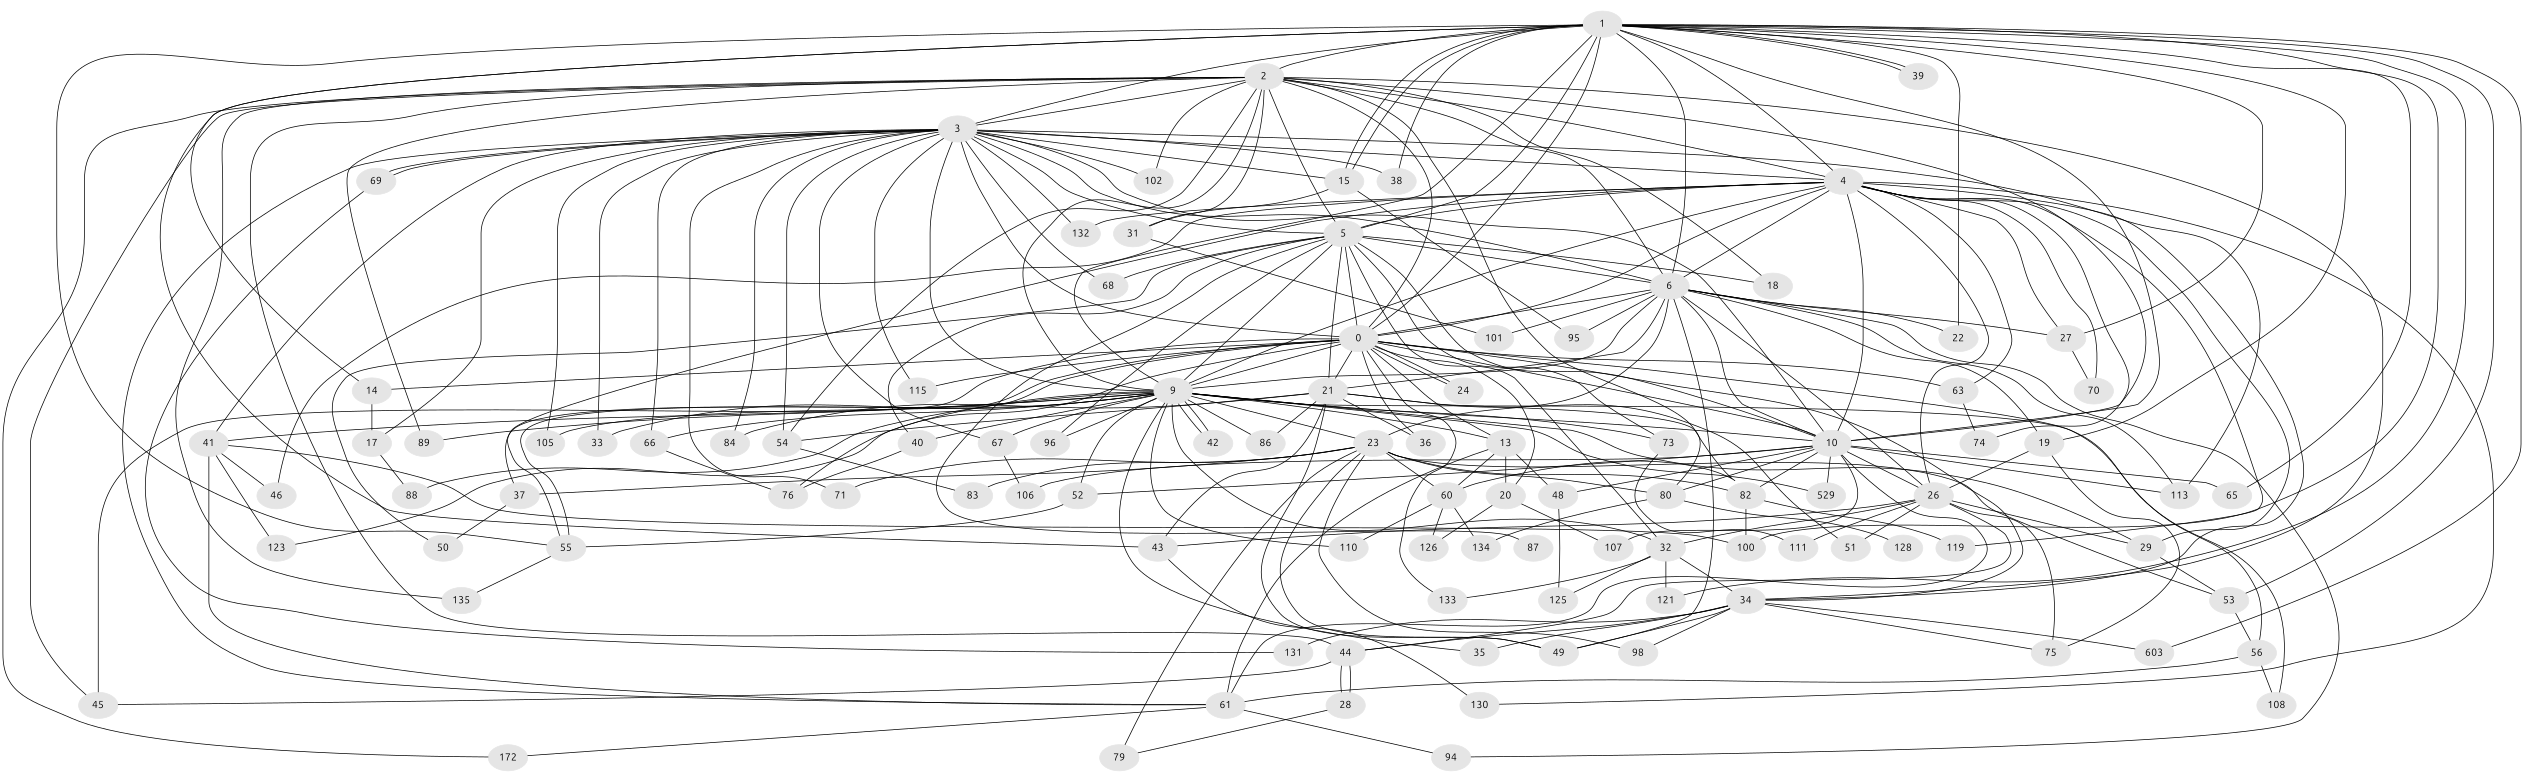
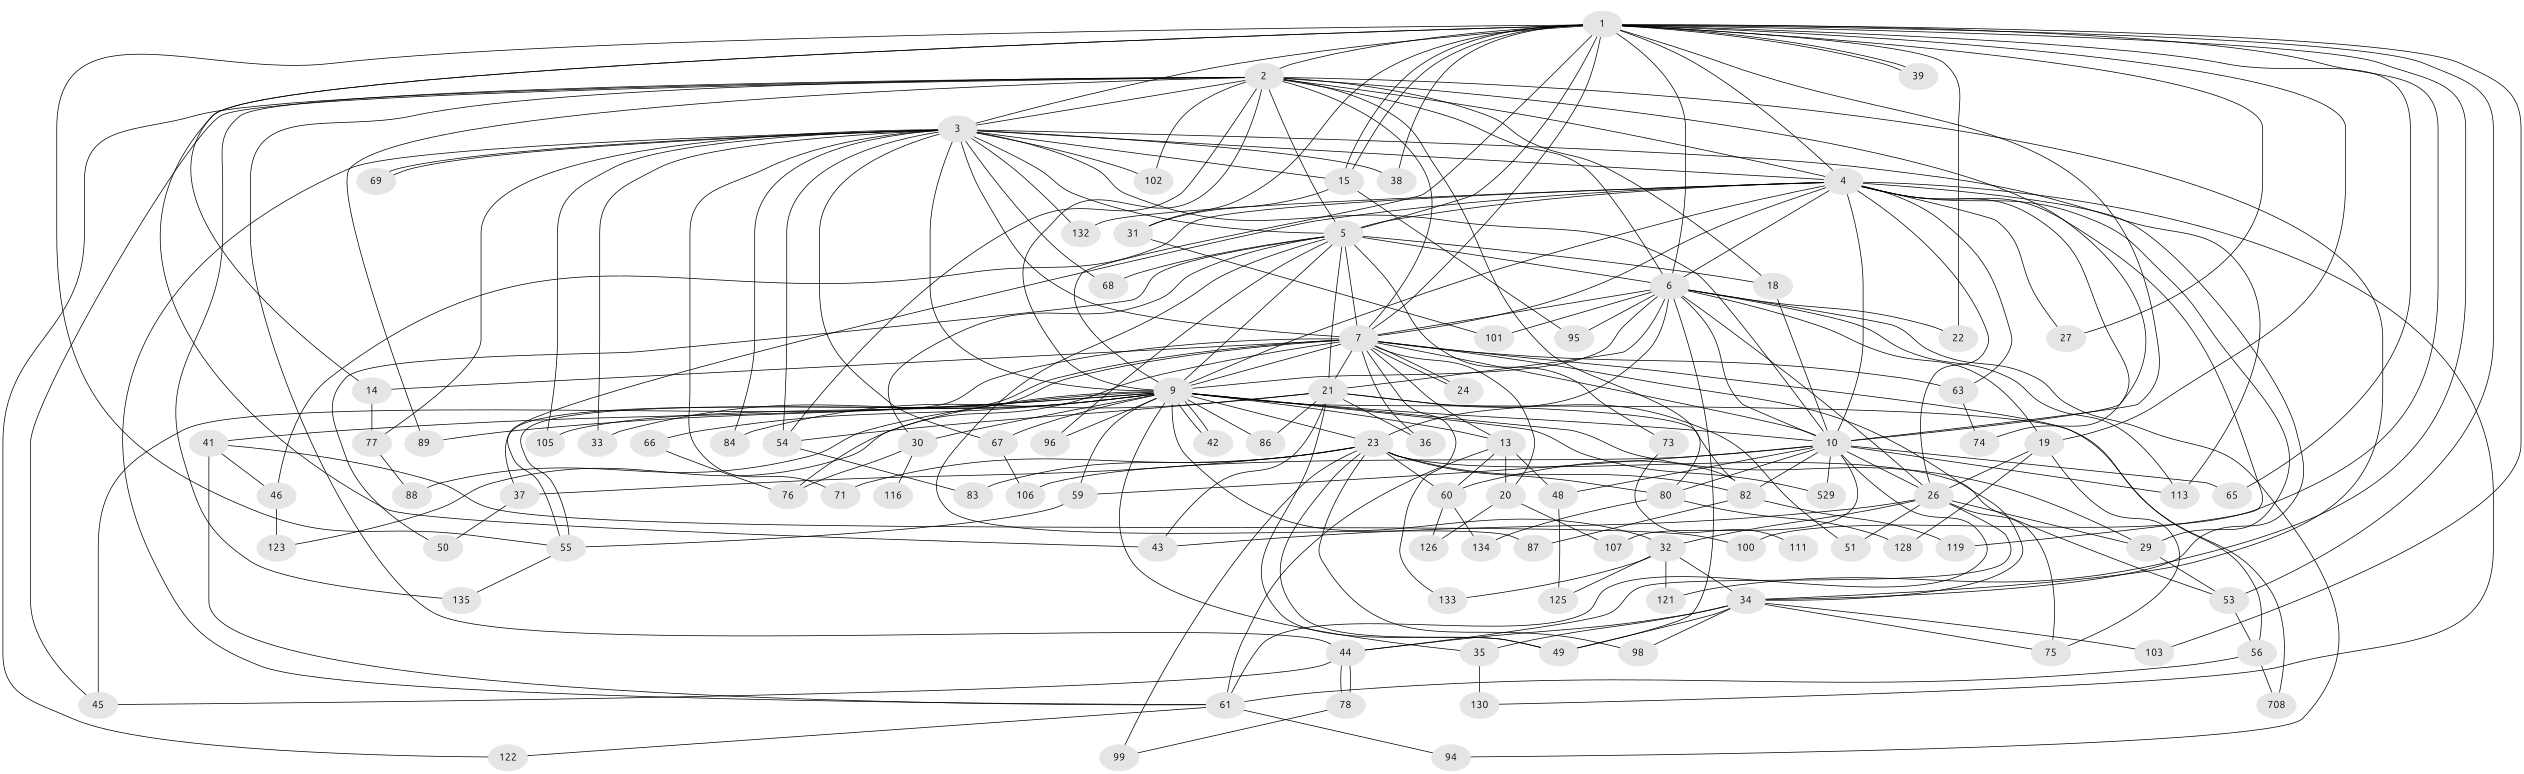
edge "3" -- "41": removed
edge "3" -- "66": removed
edge "2" -- "31": now "1" -- "31"
edge "3" -- "6": removed
edge "6" -- "27": removed
node "0": label "0" -> "7"
edge "5" -- "10": now "18" -- "10"
edge "5" -- "32": removed
node "115": removed
node "70": removed
edge "9" -- "73": removed
node "17": label "17" -> "77"
node "40": label "40" -> "30"
edge "41" -- "123": now "46" -- "123"
node "116": added
node "52": label "52" -> "59"
edge "19" -- "128": added
edge "26" -- "111": removed
edge "82" -- "100": now "82" -- "87"
node "110": removed
edge "43" -- "130": now "35" -- "130"
node "131": removed
node "603": label "603" -> "103"
node "28": label "28" -> "78"
node "108": label "108" -> "708"
node "172": label "172" -> "122"
node "79": label "79" -> "99"
